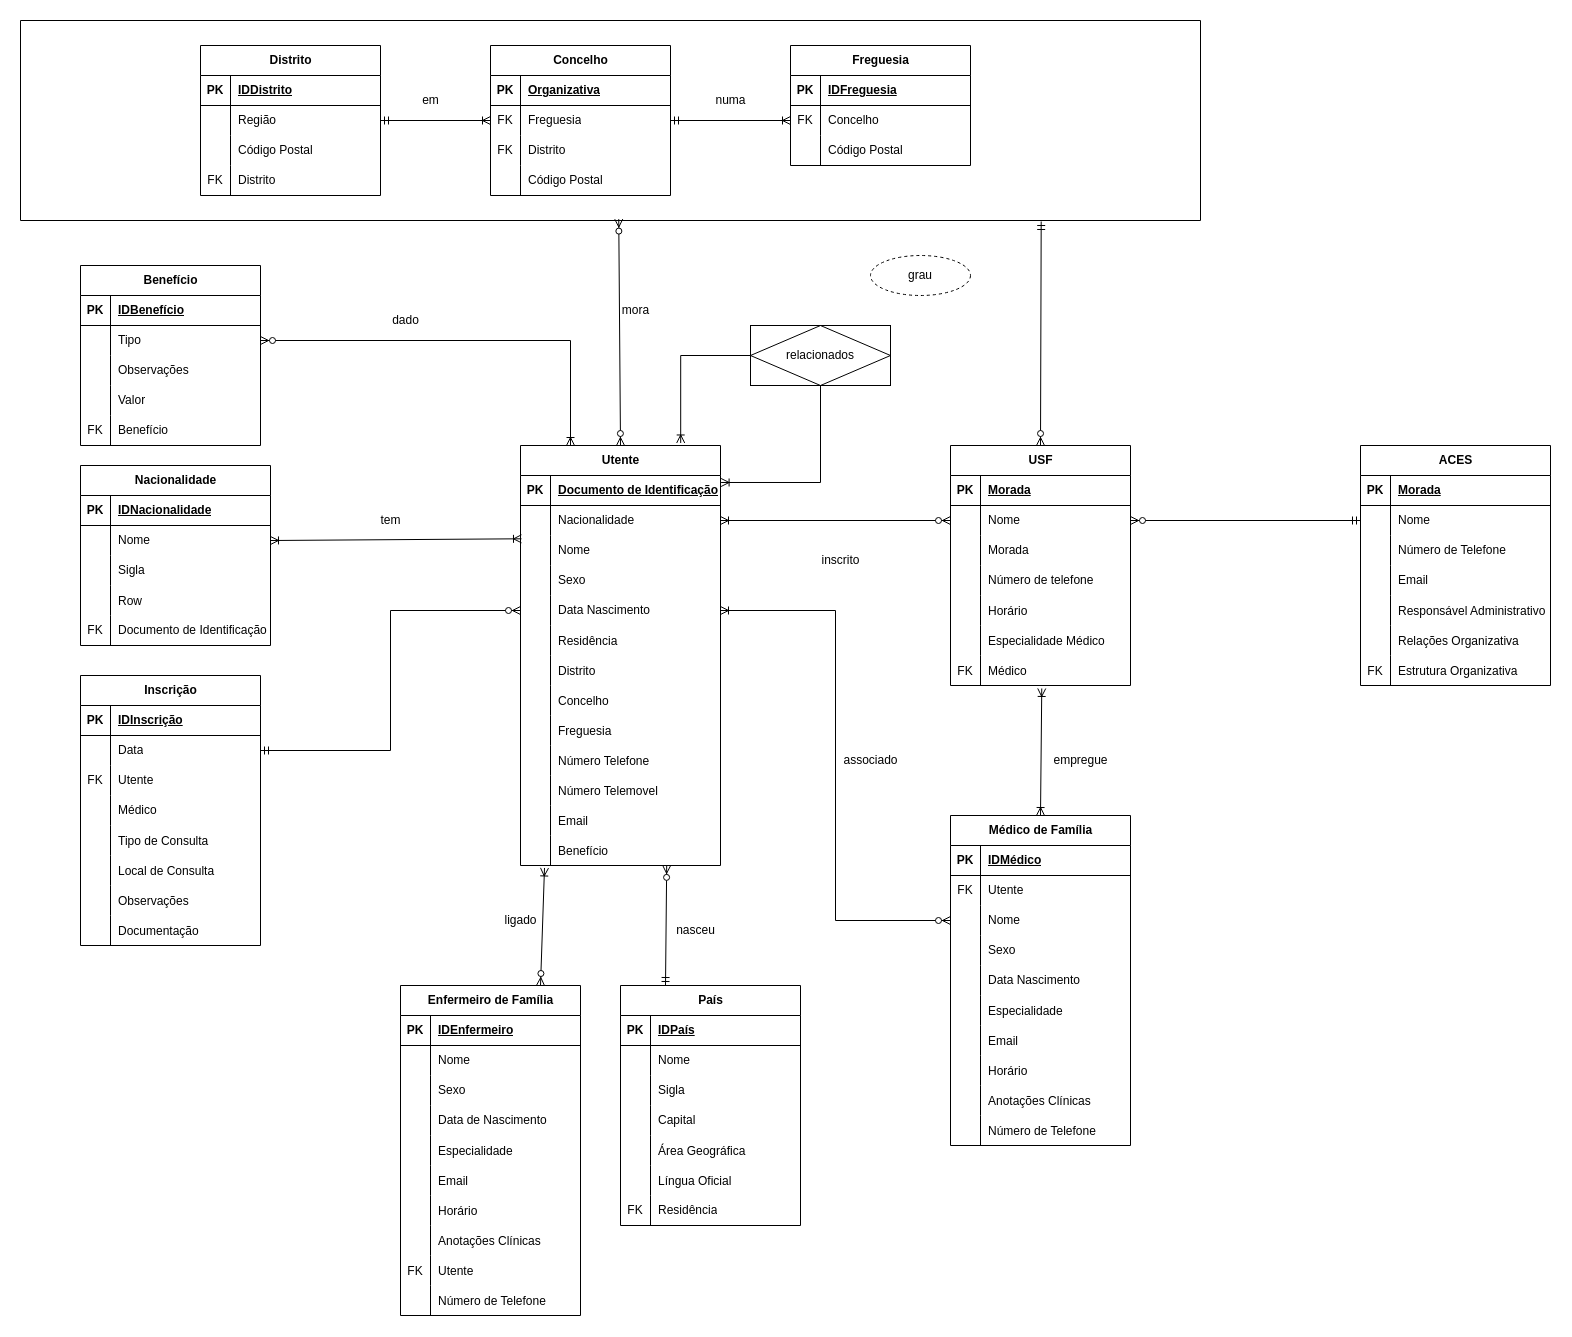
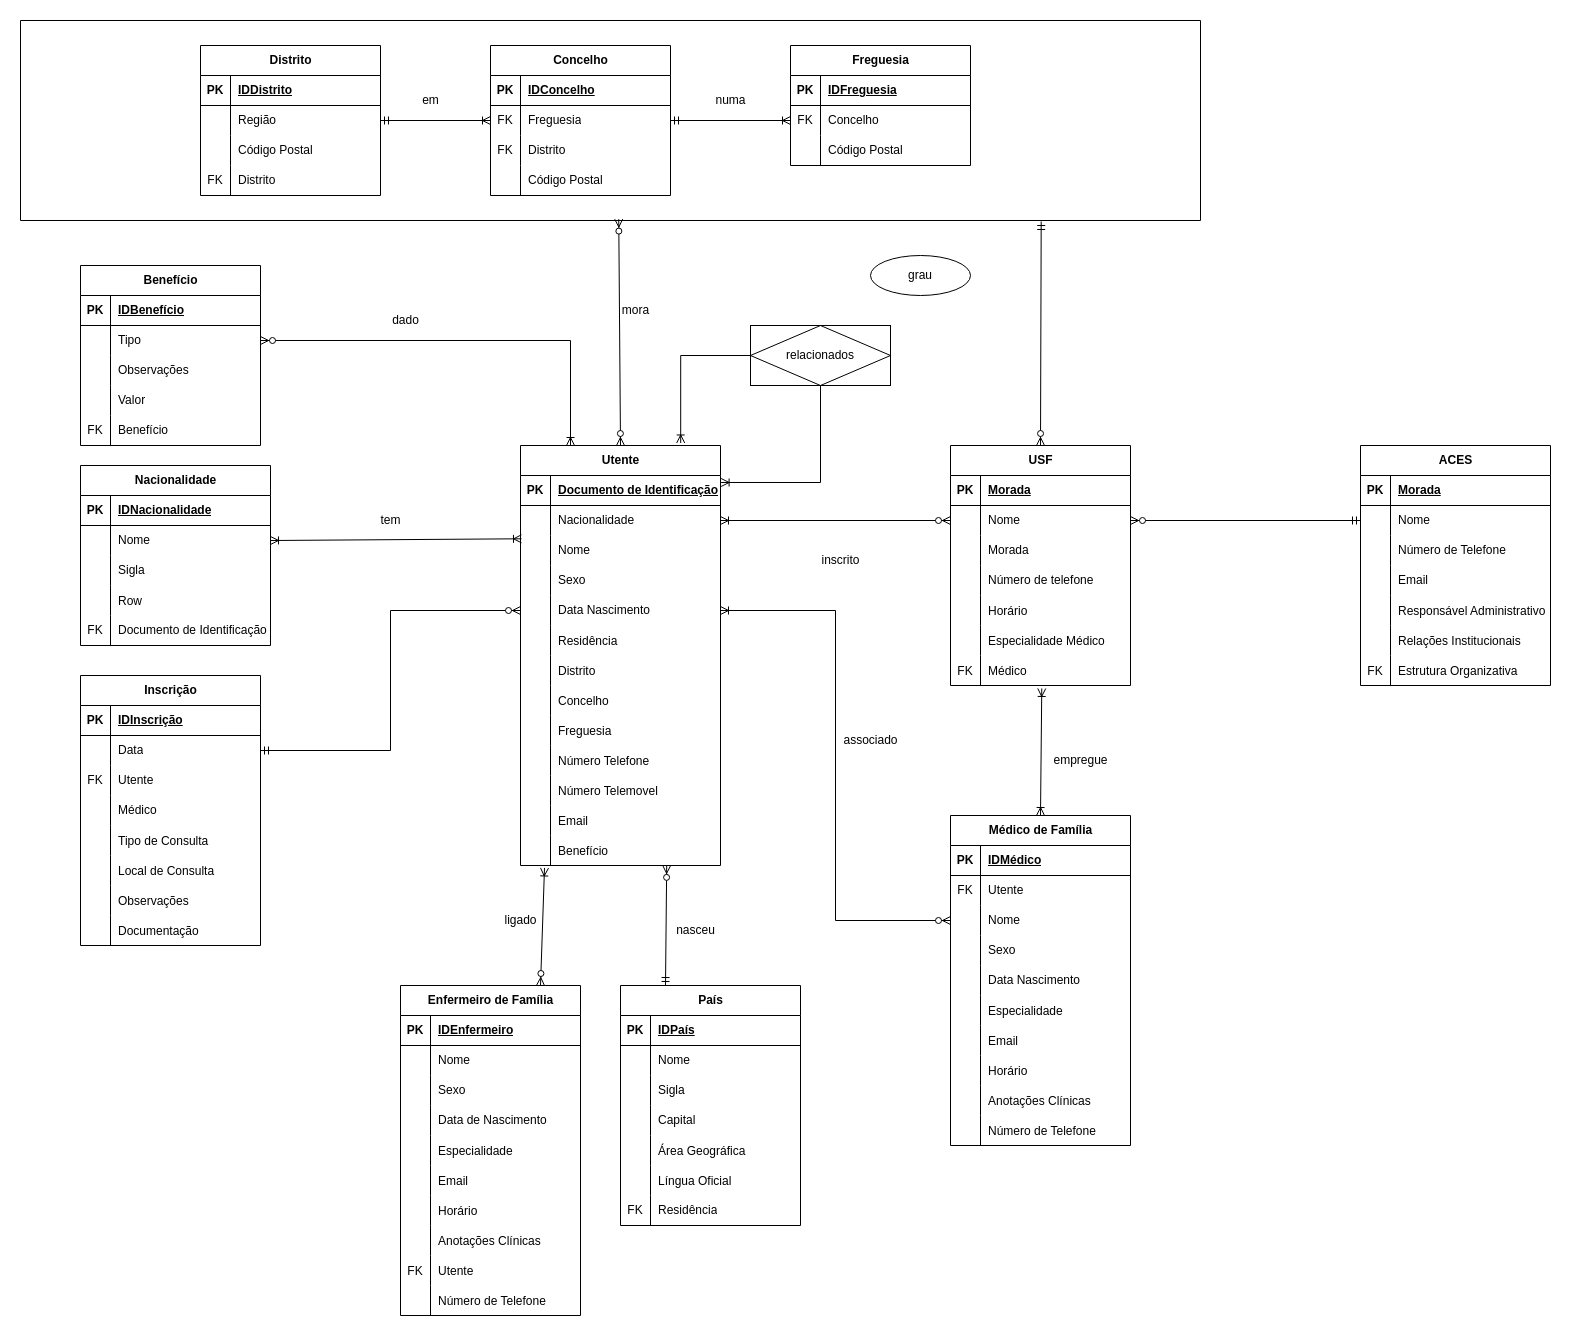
node "Organizativa": label "Organizativa" -> "IDConcelho"
node "grau": style dashed -> solid
node "Relações Organizativa": label "Relações Organizativa" -> "Relações Institucionais"
node "associado": moved (871, 761) -> (871, 741)
